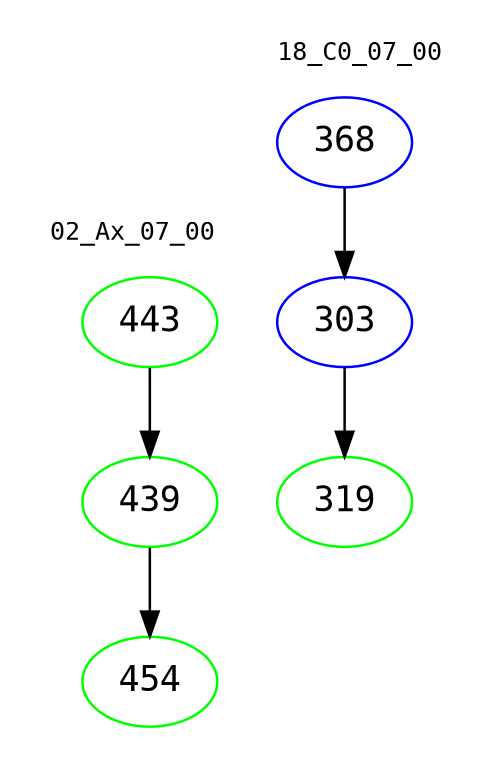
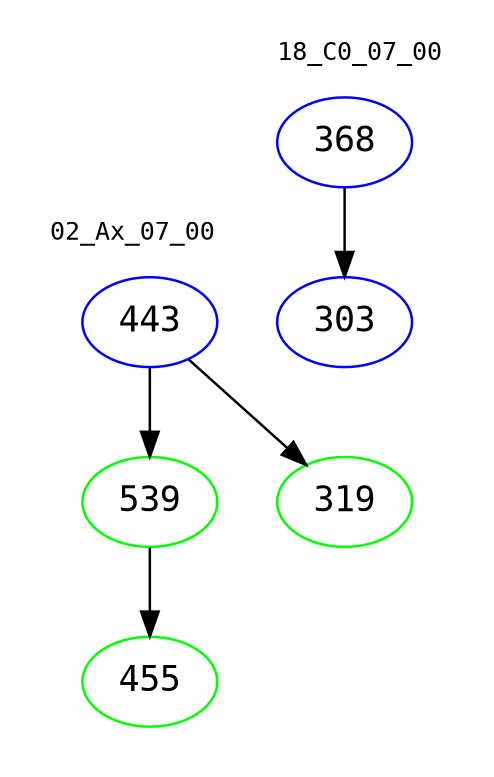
node "443": color green -> blue
edge "303" -> "319": now "443" -> "319"
node "439": label "439" -> "539"
node "454": label "454" -> "455"
